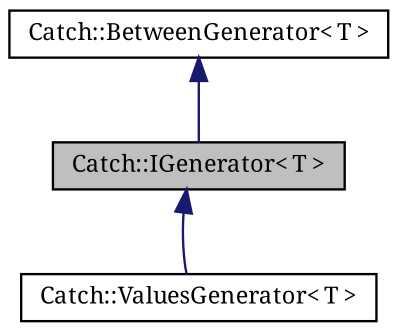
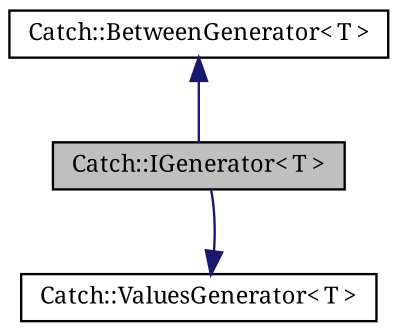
edge "Catch::ValuesGenerator< T >" -> "Catch::IGenerator< T >": reversed
